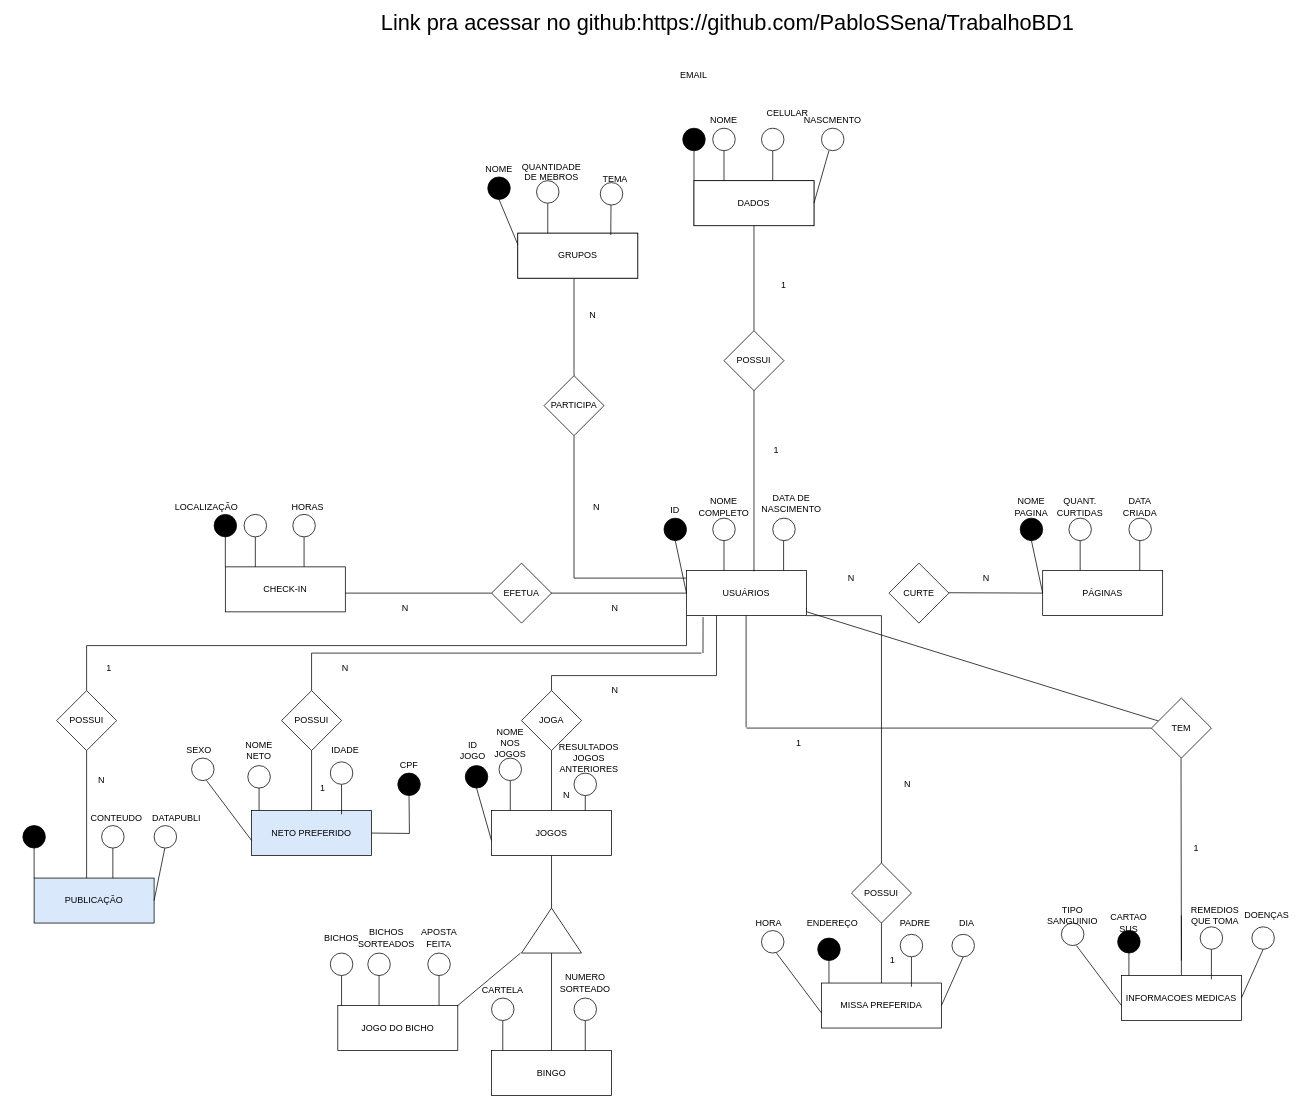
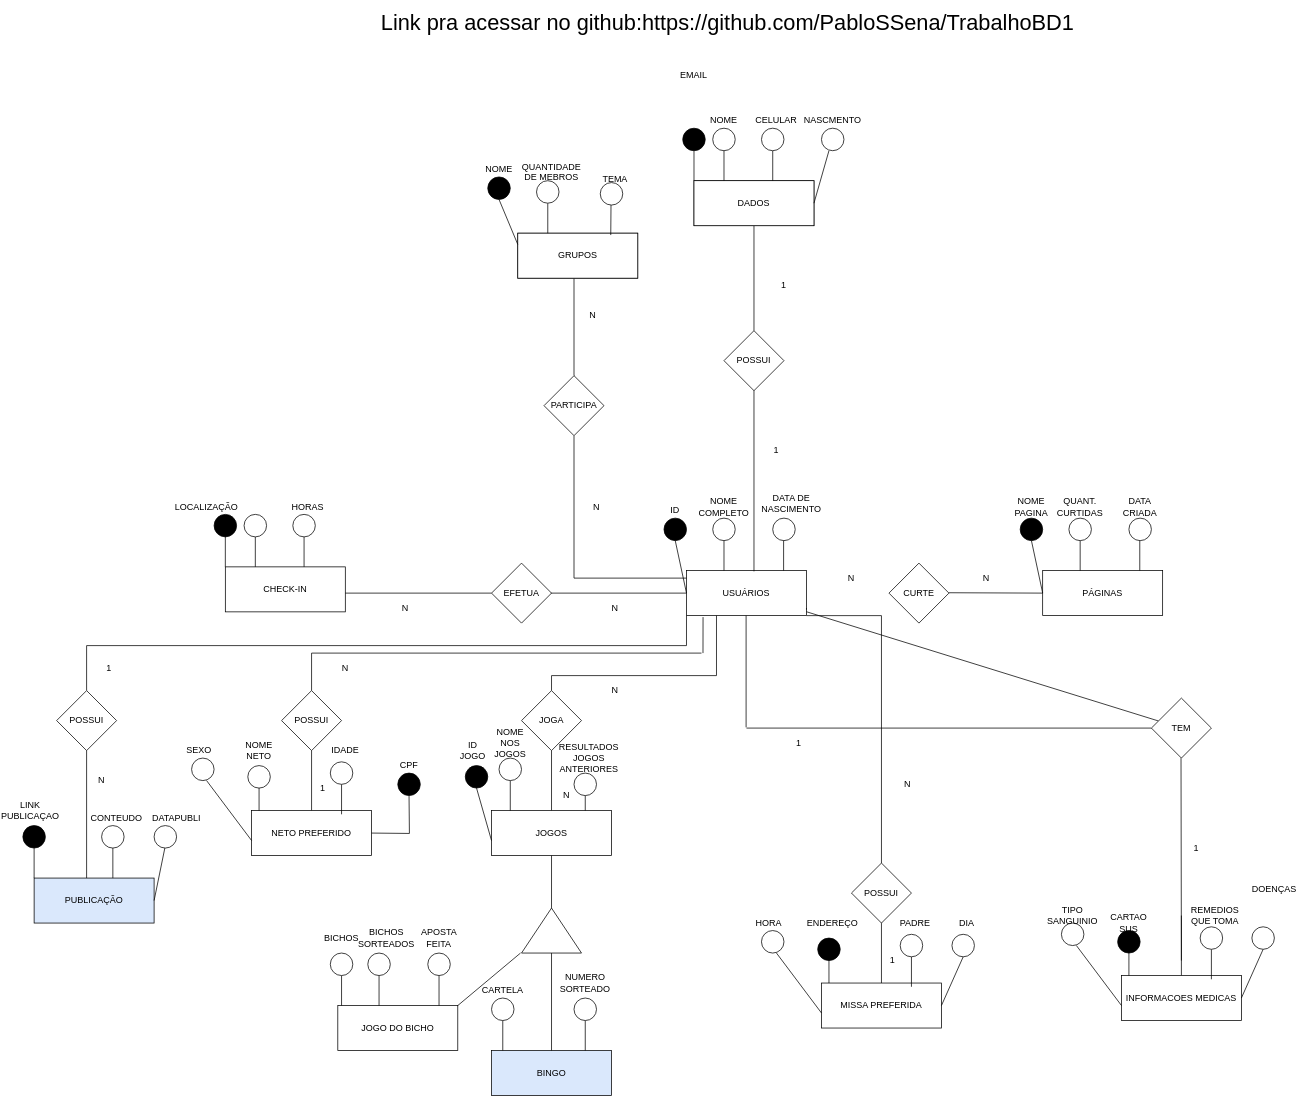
node "CELULAR": moved (788, 113) -> (777, 120)
node "LINK PUBLICAÇAO": added
node "NETO PREFERIDO": fillcolor #dae8fc -> #ffffff
node "DOENÇAS": moved (1267, 915) -> (1275, 889)
node "BINGO": fillcolor #ffffff -> #dae8fc
